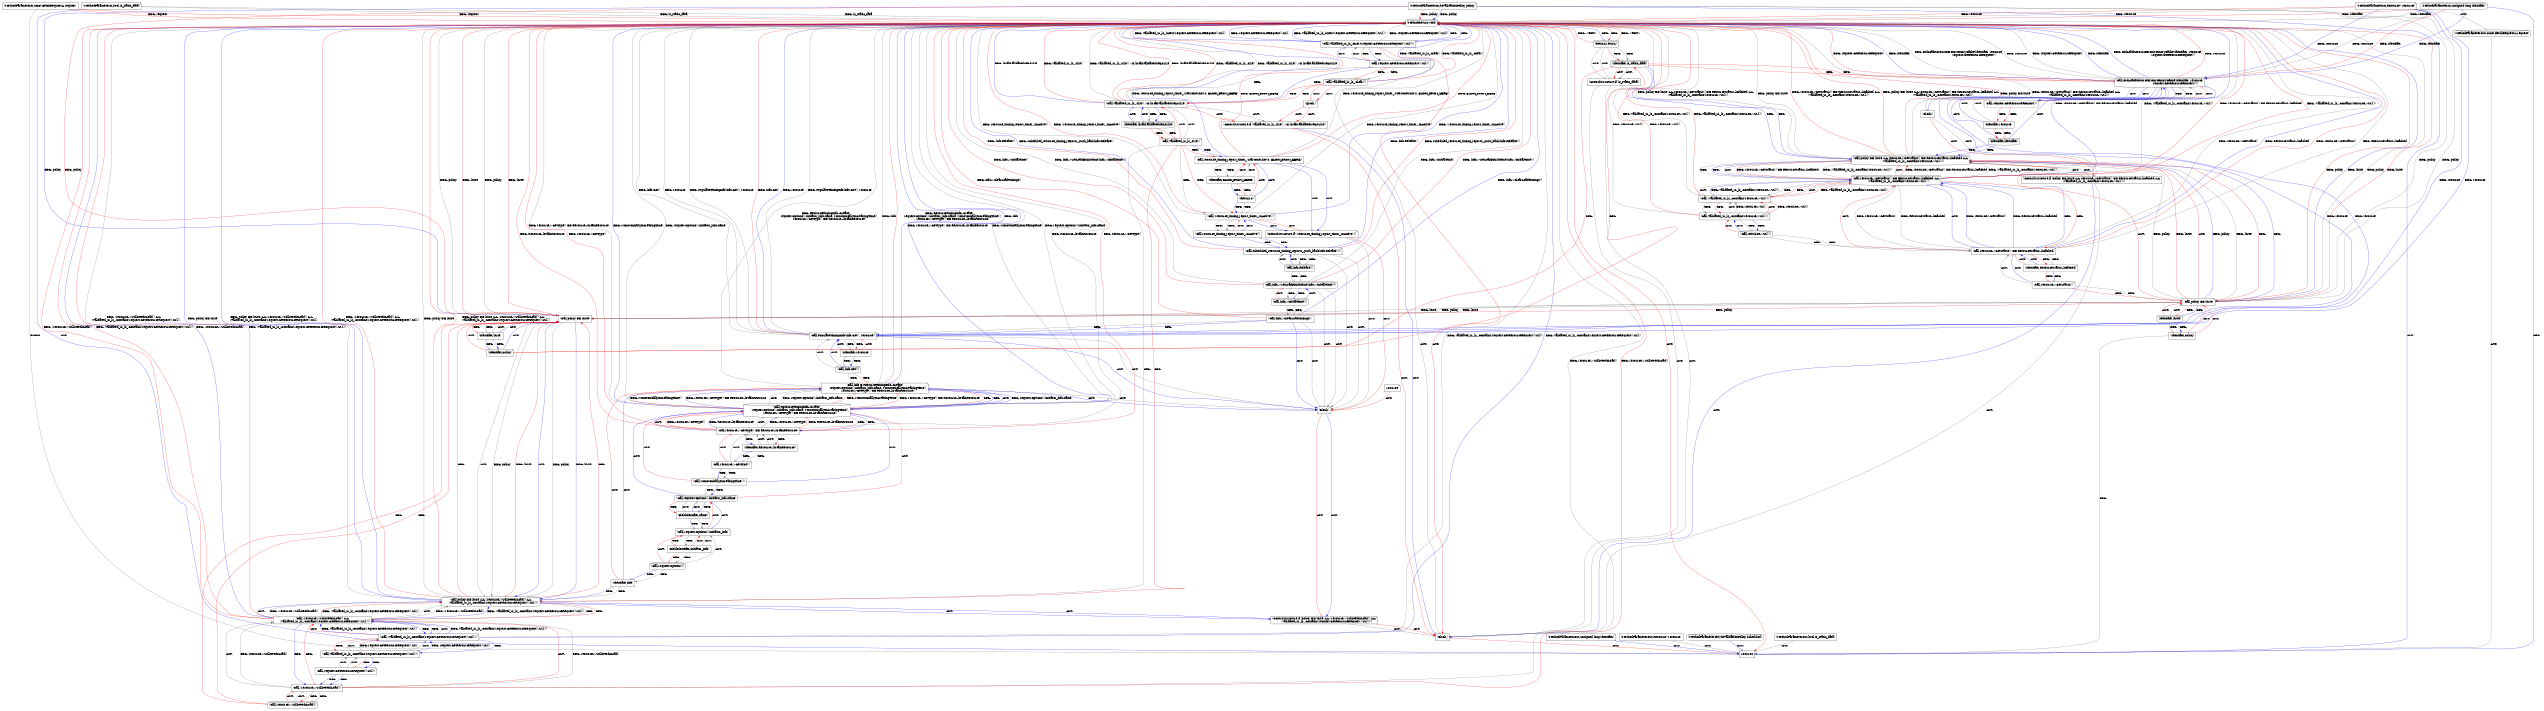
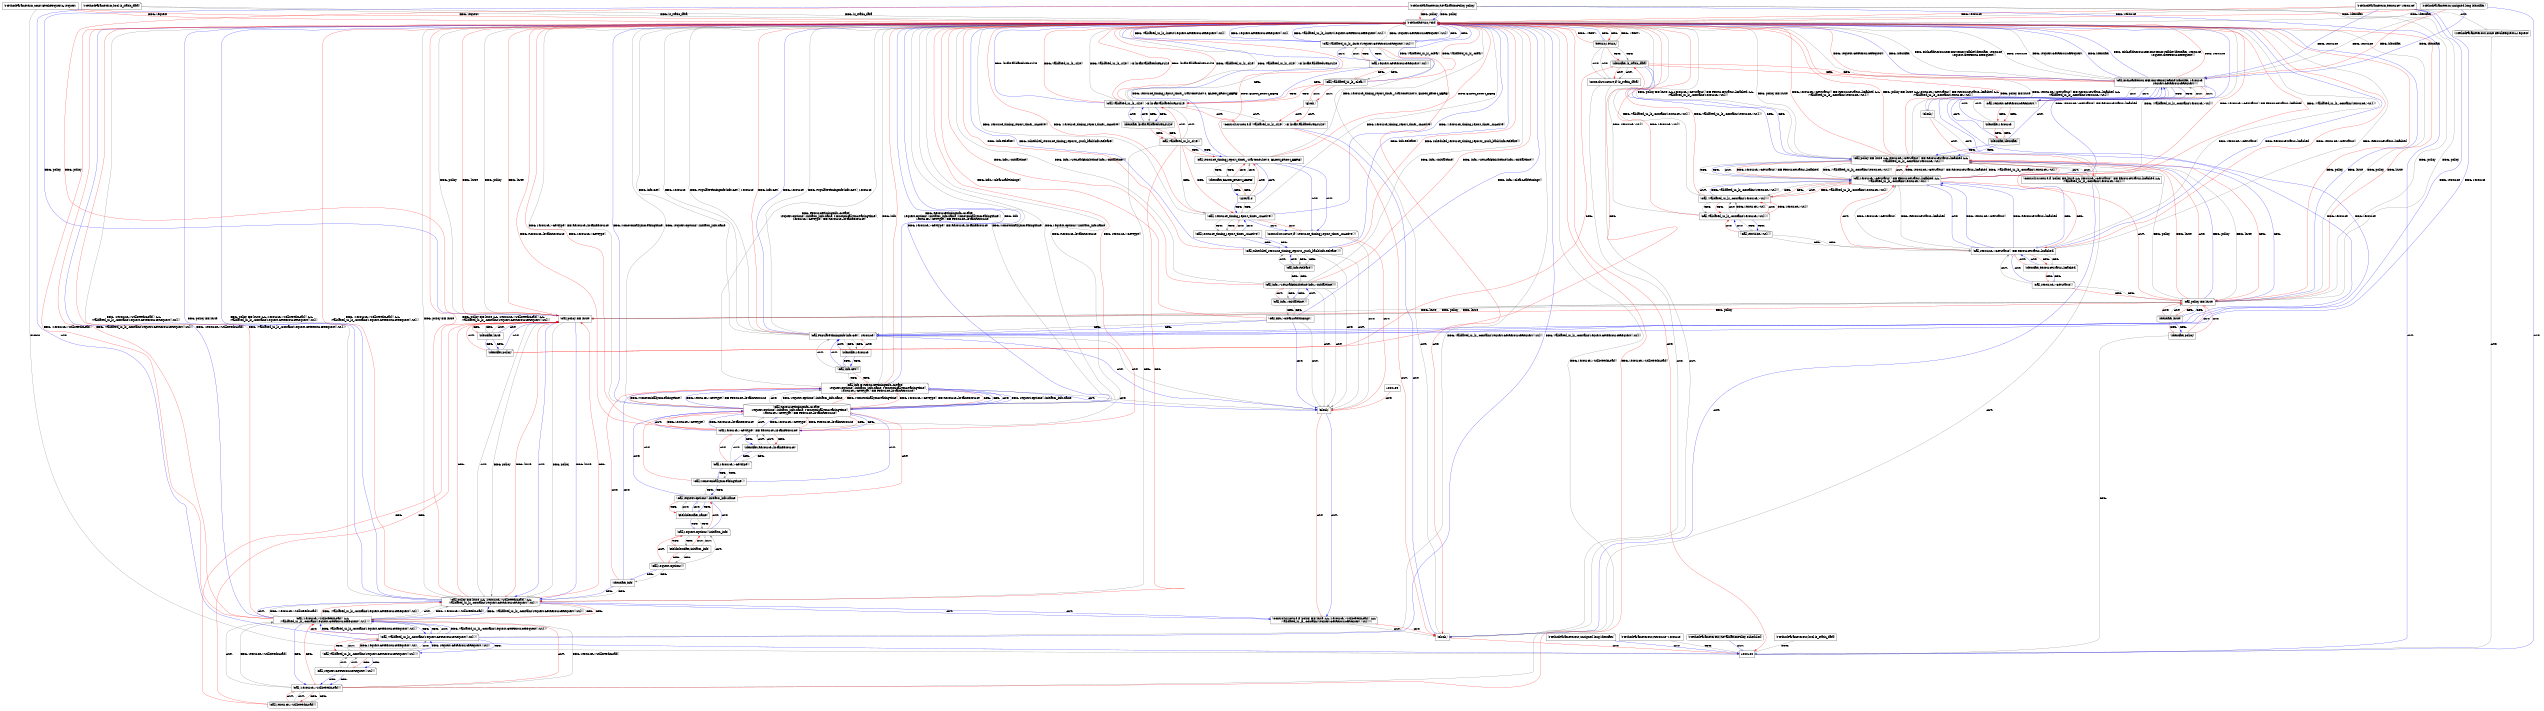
node "(Return,0)": label "(Return,0)" -> "(Literal,0)"
edge "(MethodParameterIn,unsigned long identifier)" -> "1000100": label "CFG: " -> "AST: "
edge "(MethodParameterOut,Resource* resource)" -> "1000100": label "AST: " -> "CFG: "
edge "(MethodParameterOut,bool is_static_data)" -> "1000100": label "AST: " -> "DDG: "
